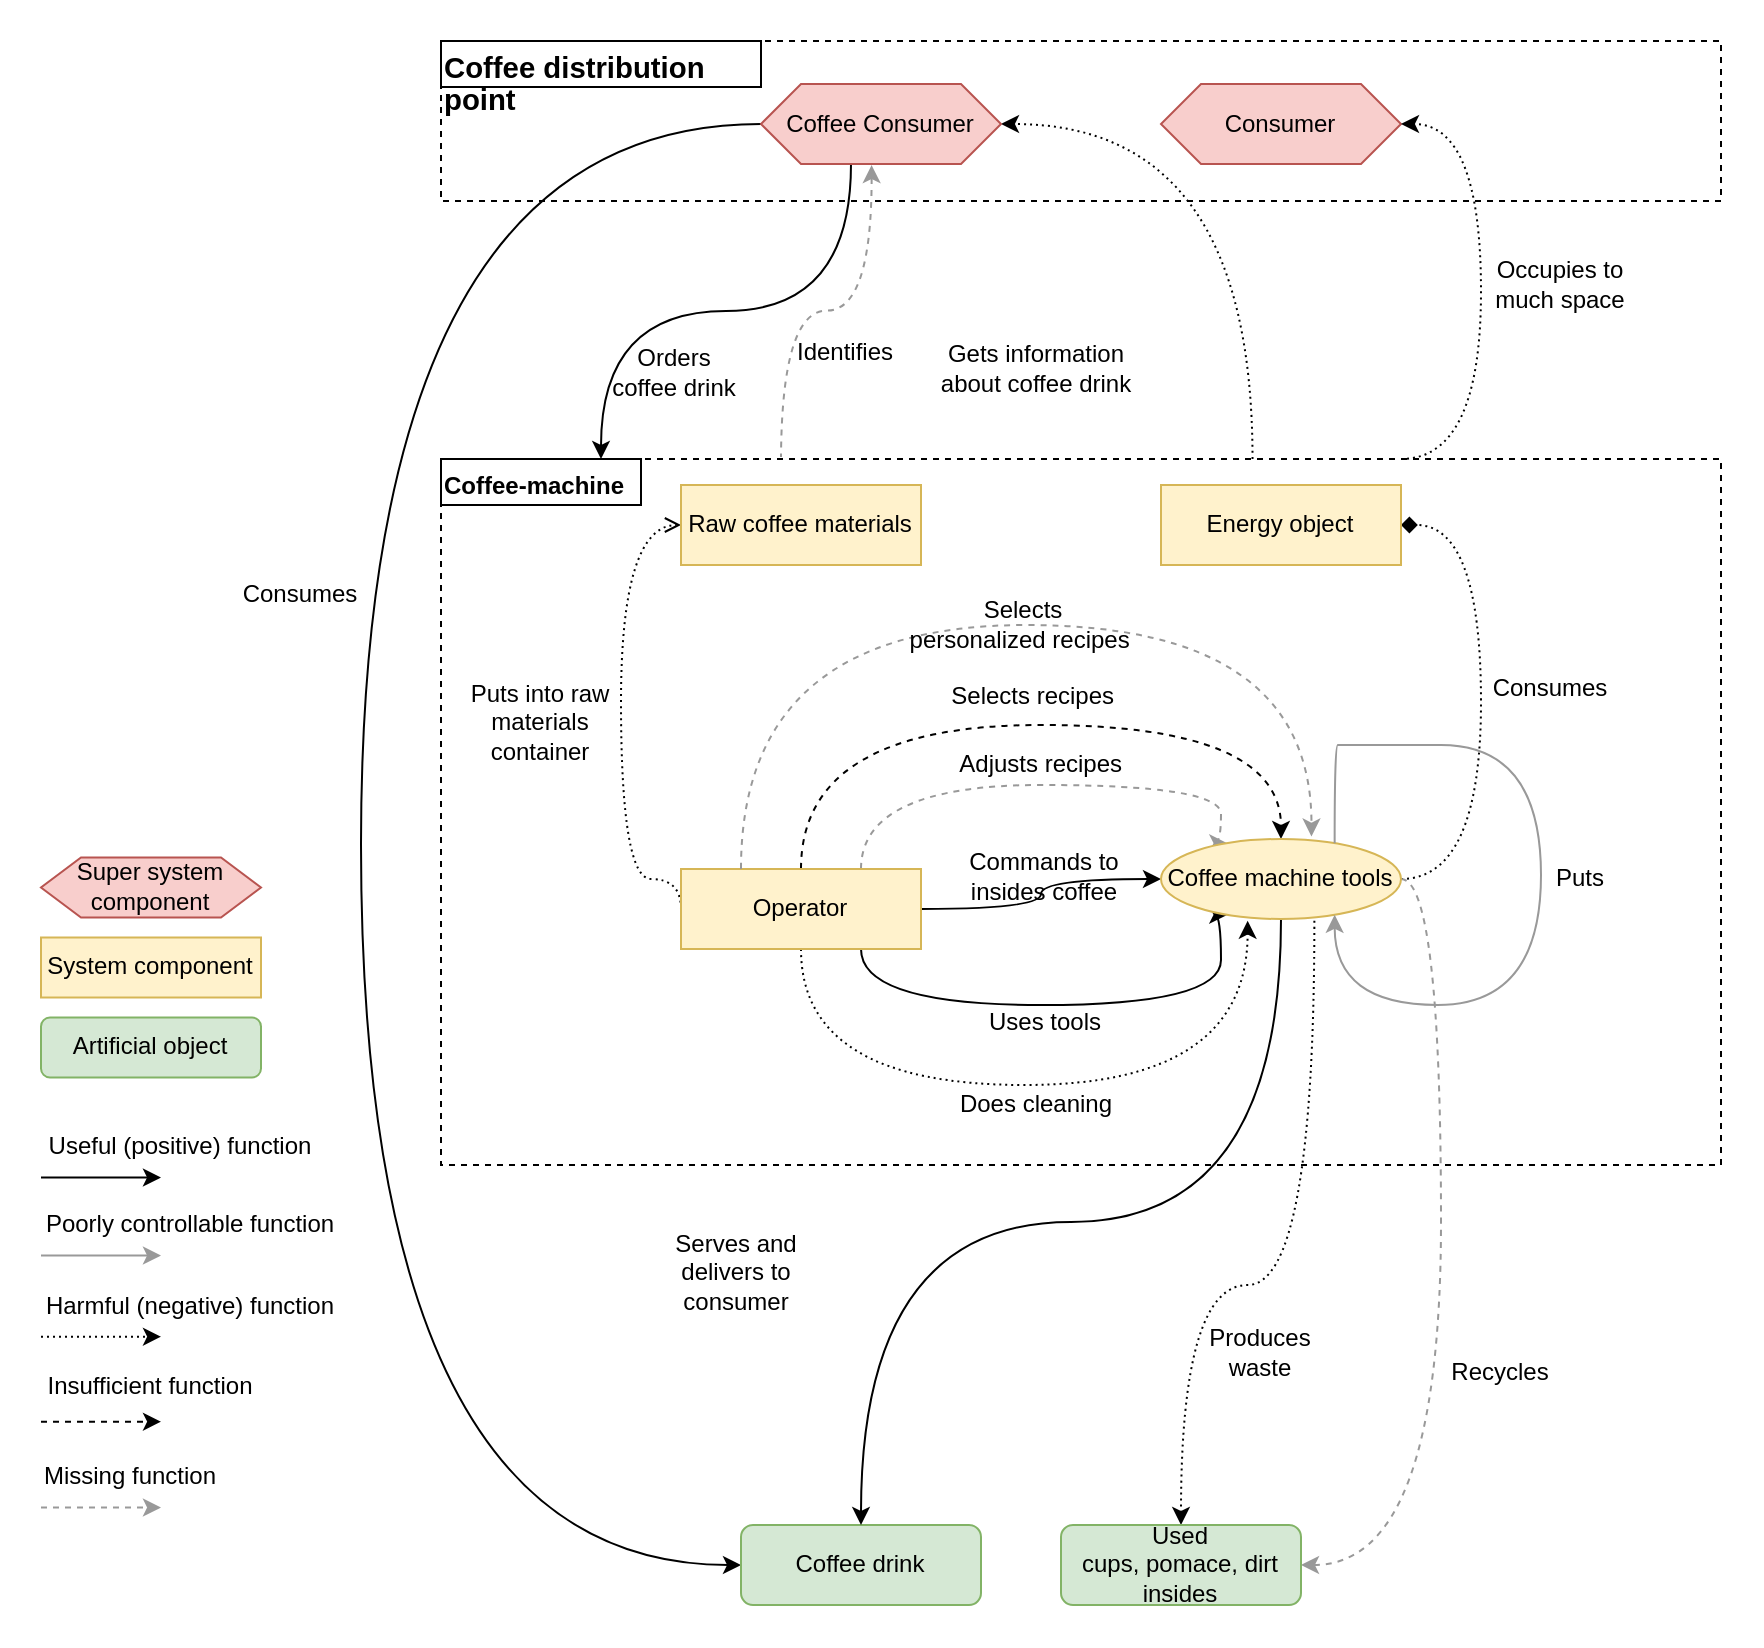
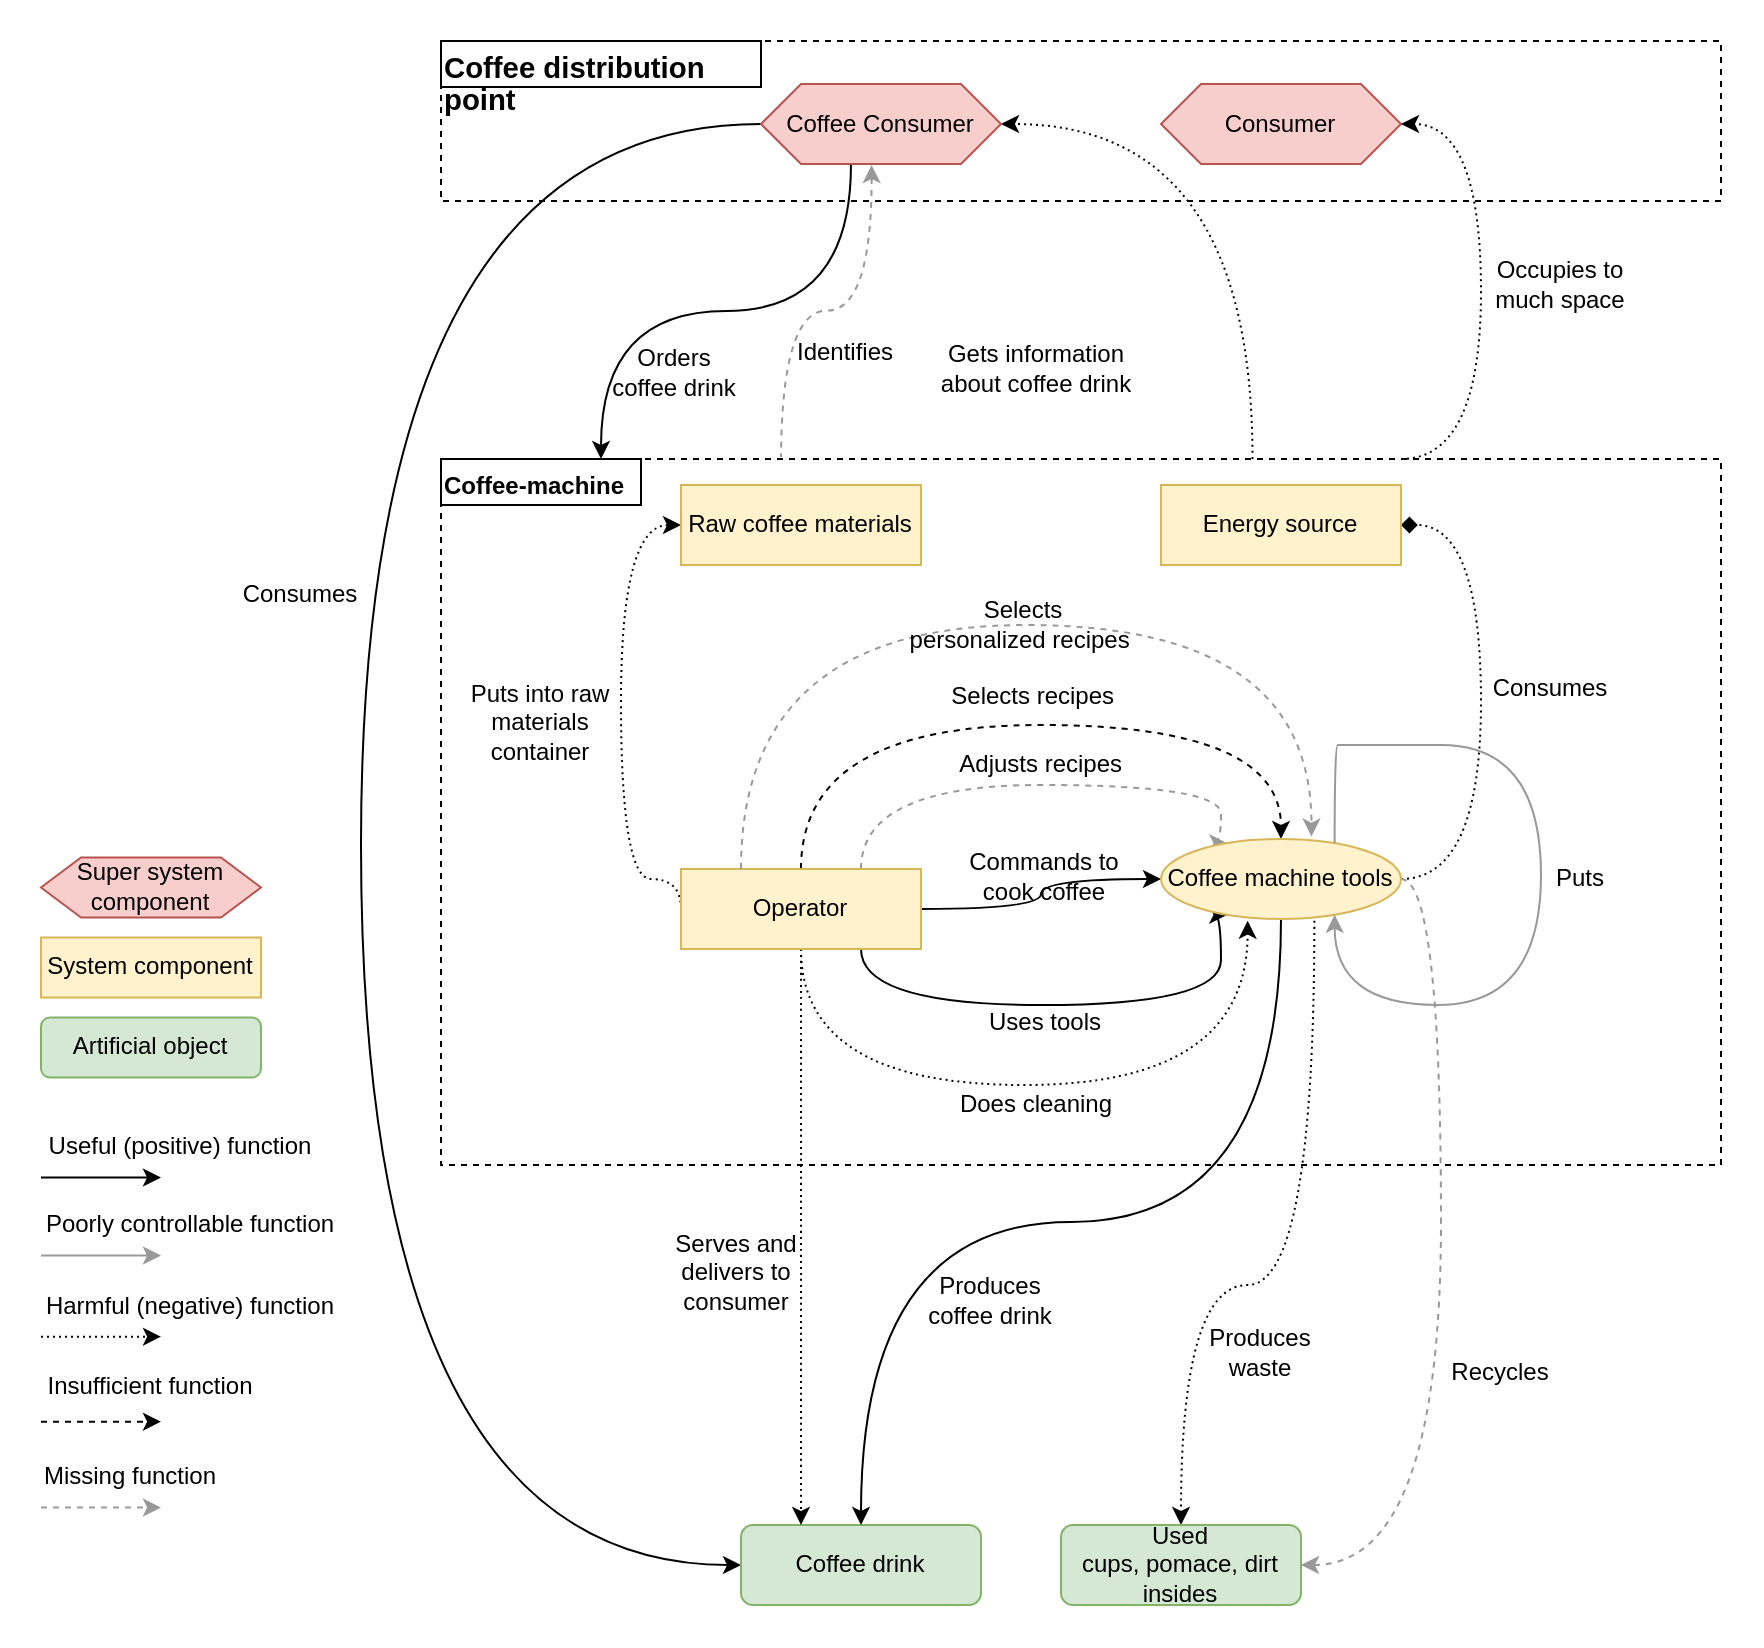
node "Energy object": label "Energy object" -> "Energy source"
edge "Operator" -> "Raw coffee materials": arrowhead open -> classic
node "Commands to insides coffee": label "Commands to insides coffee" -> "Commands to cook coffee"
edge "Operator" -> "Coffee drink": added
node "Produces coffee drink": added
